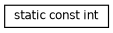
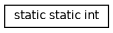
node "static const int": label "static const int" -> "static static int"
